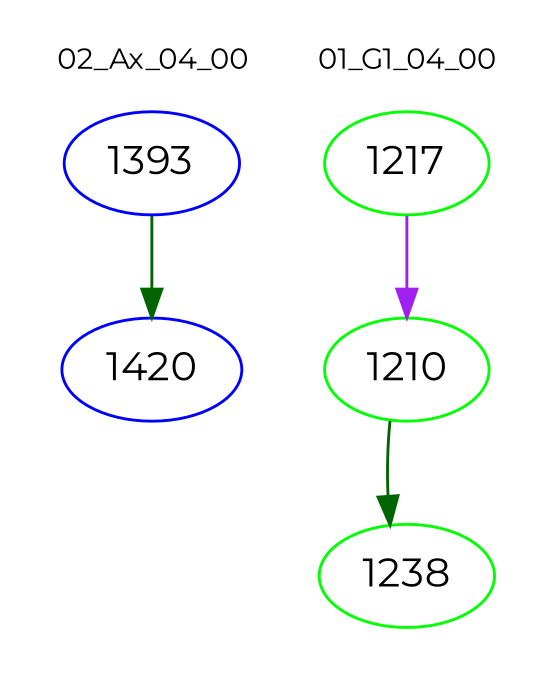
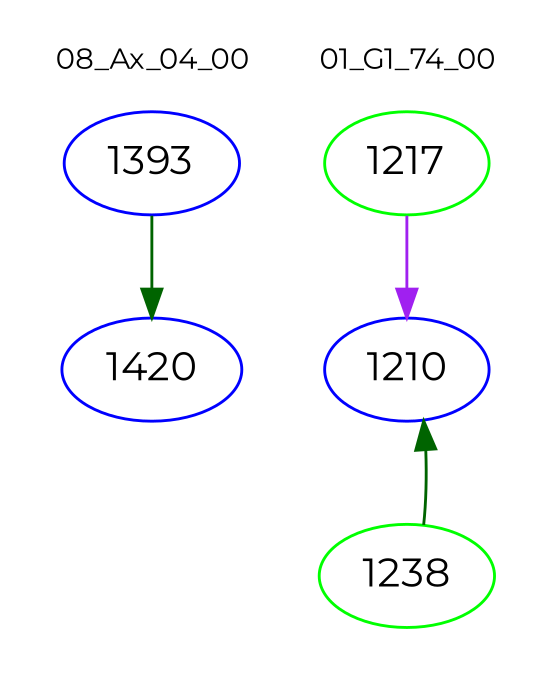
cluster "02_Ax_04_00": label "02_Ax_04_00" -> "08_Ax_04_00"
cluster "01_G1_04_00": label "01_G1_04_00" -> "01_G1_74_00"
node "1210": color green -> blue
edge "1210" -> "1238": reversed
